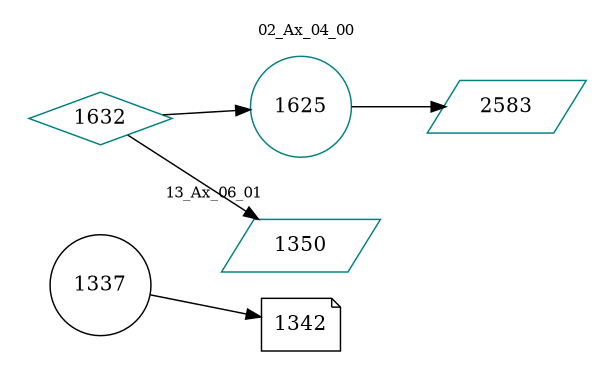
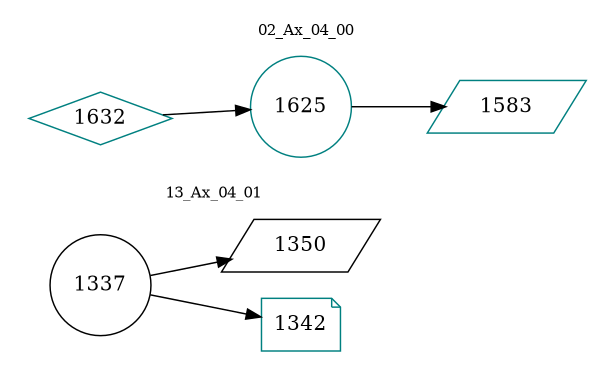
node "2583": label "2583" -> "1583"
edge "1632" -> "1350": now "1337" -> "1350"
cluster "13_Ax_06_01": label "13_Ax_06_01" -> "13_Ax_04_01"
node "1350": color teal -> black
node "1342": color black -> teal
